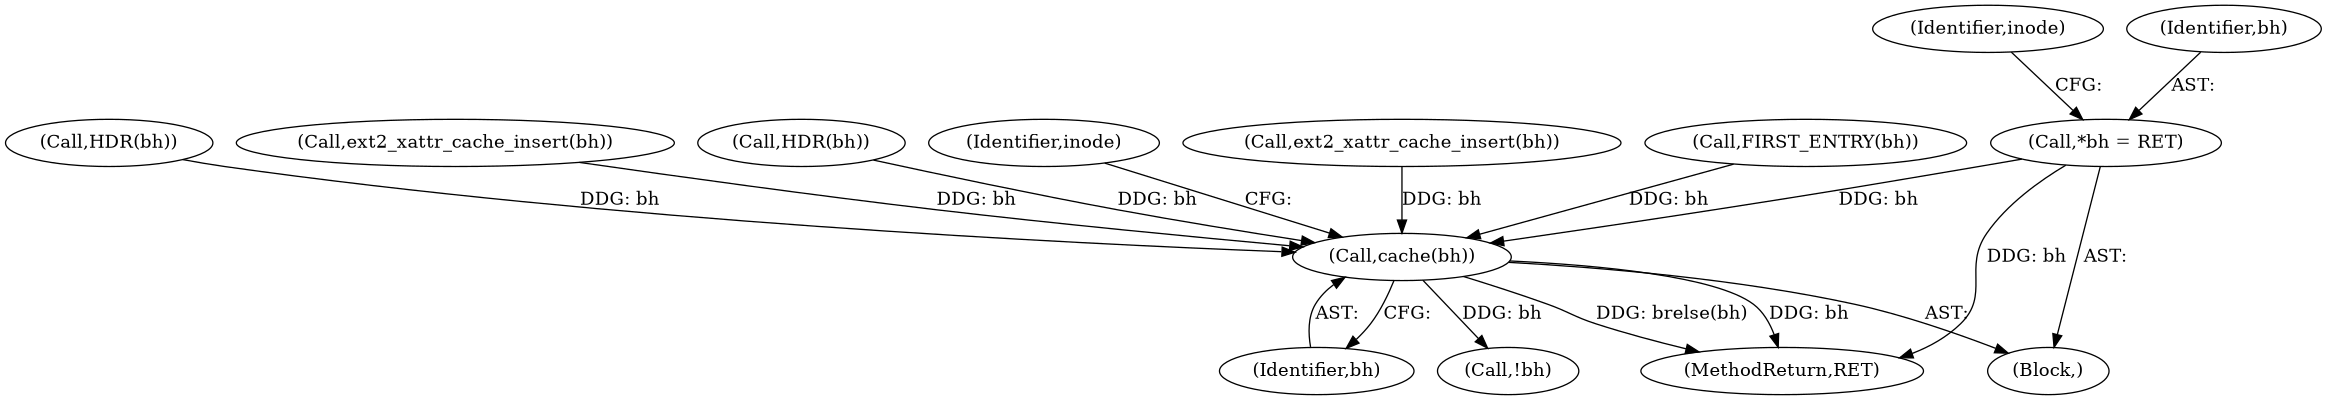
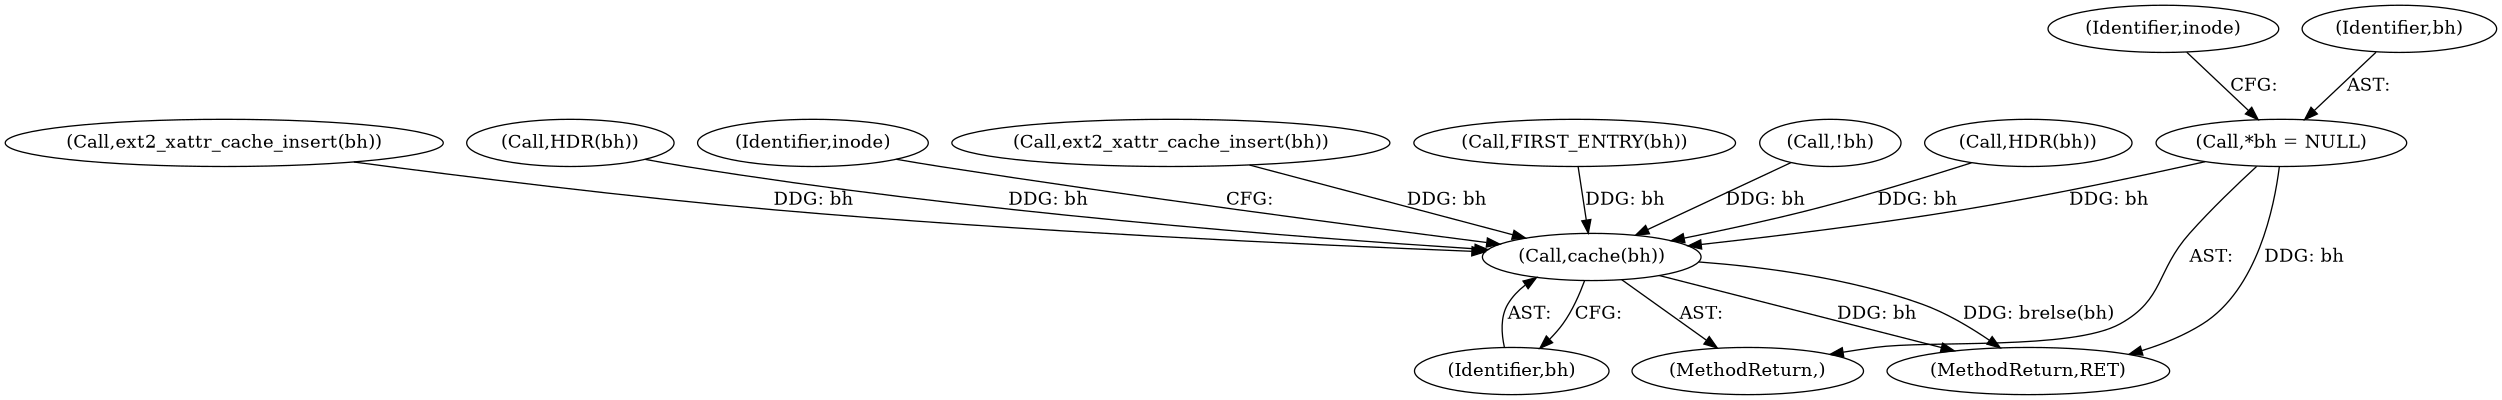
node "(Call,*bh = RET)": label "(Call,*bh = RET)" -> "(Call,*bh = NULL)"
edge "(Call,cache(bh))" -> "(Call,!bh)": reversed
node "(Block,)": label "(Block,)" -> "(MethodReturn,)"
